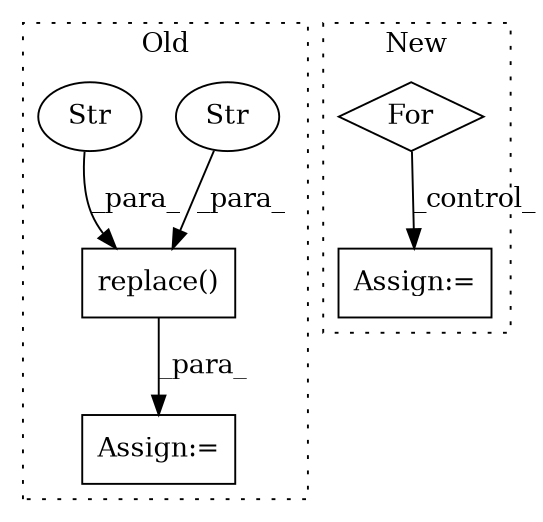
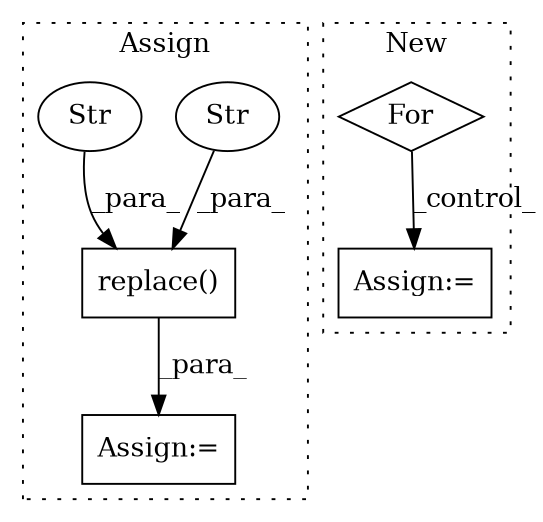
cluster "Old": label "Old" -> "Assign"
